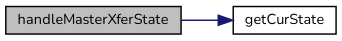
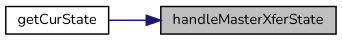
edge "handleMasterXferState" -> "getCurState": reversed
